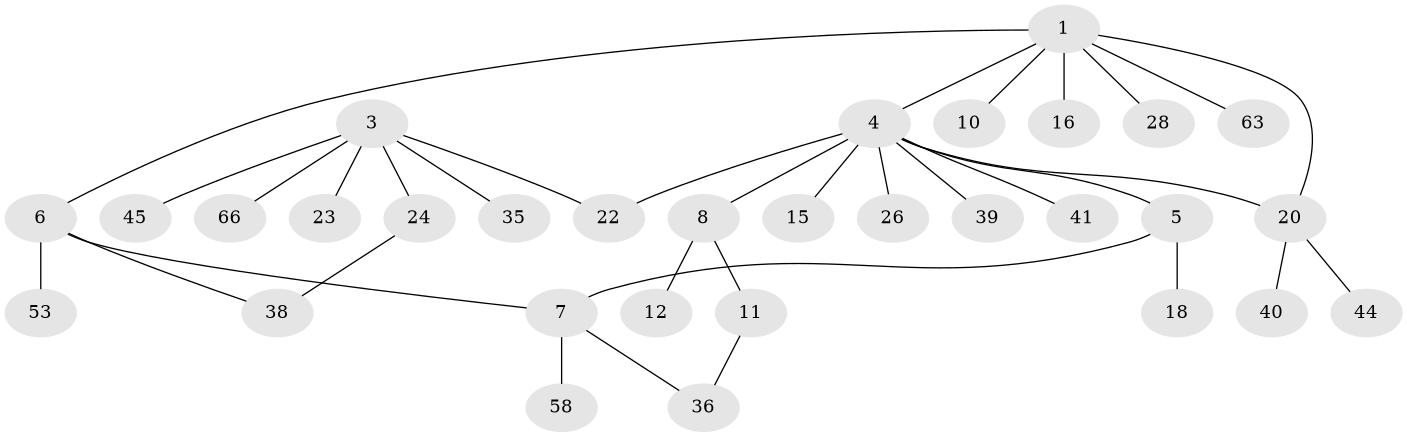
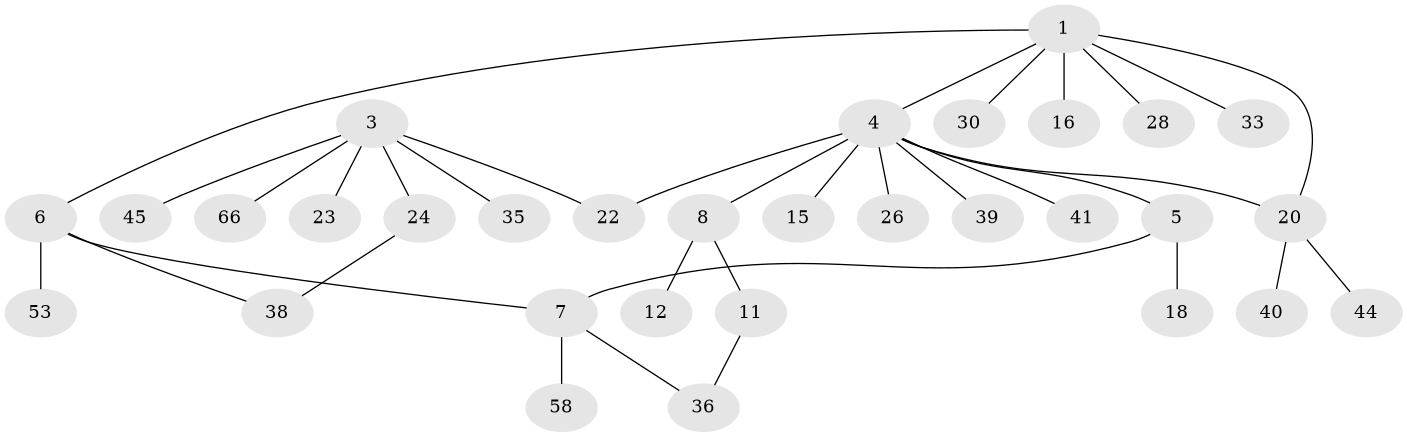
node "10": label "10" -> "30"
node "63": label "63" -> "33"
